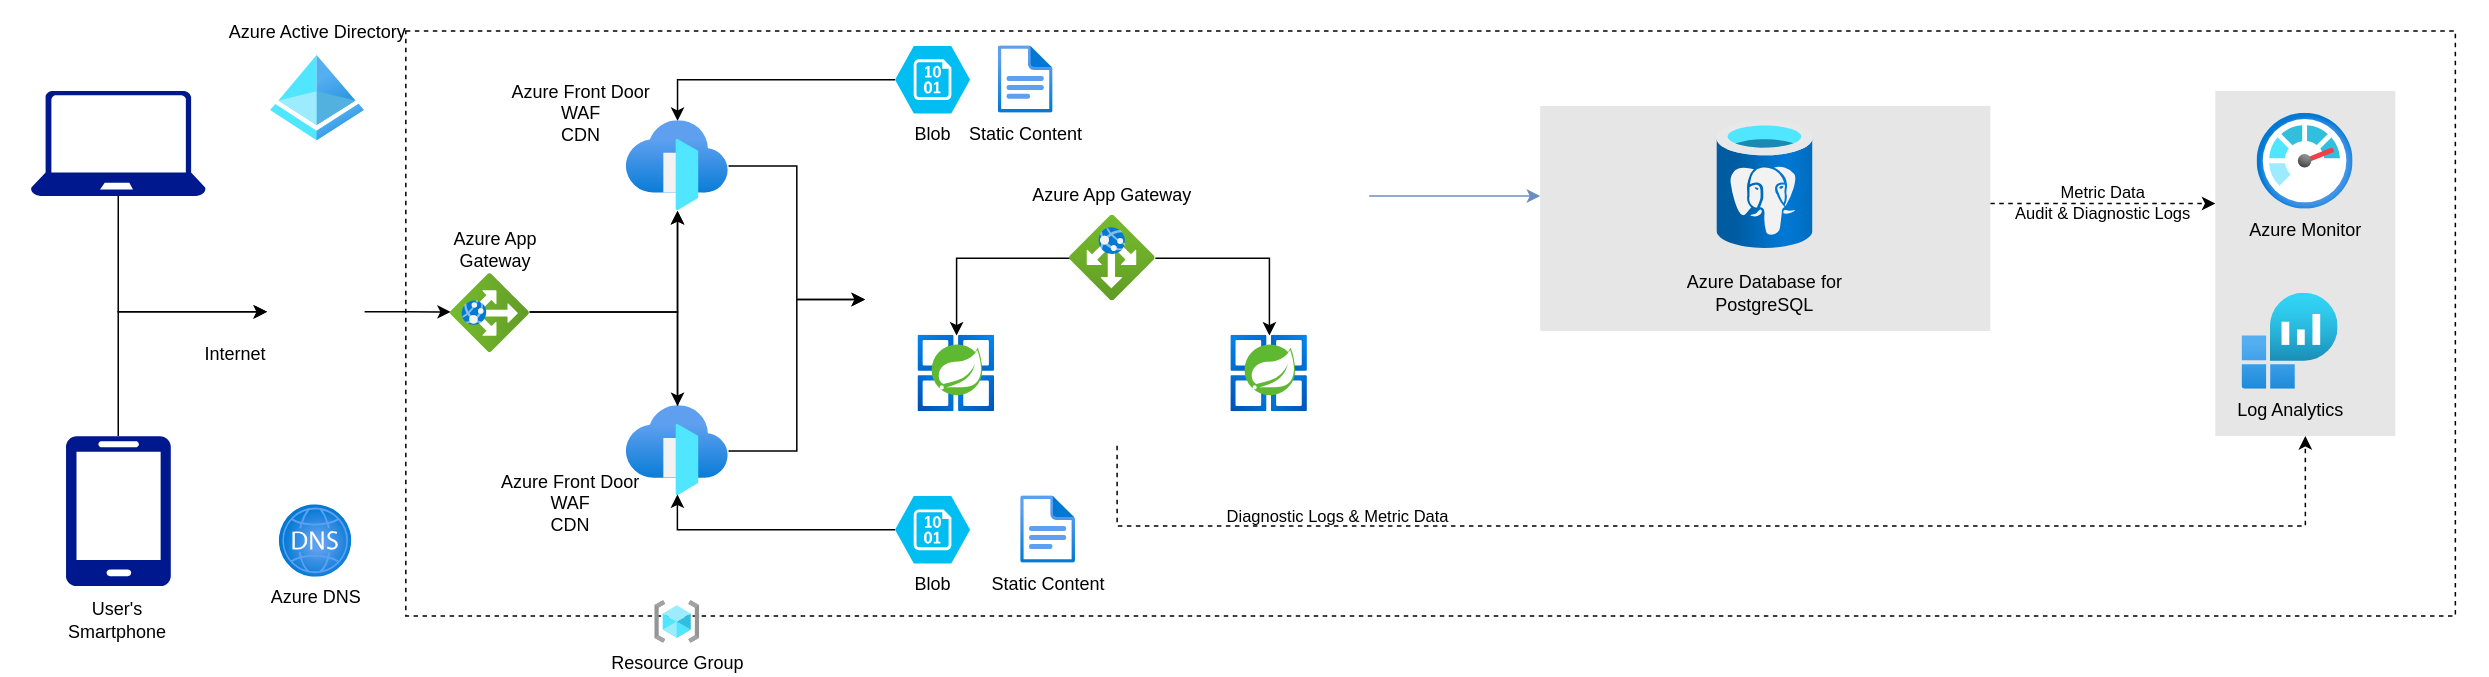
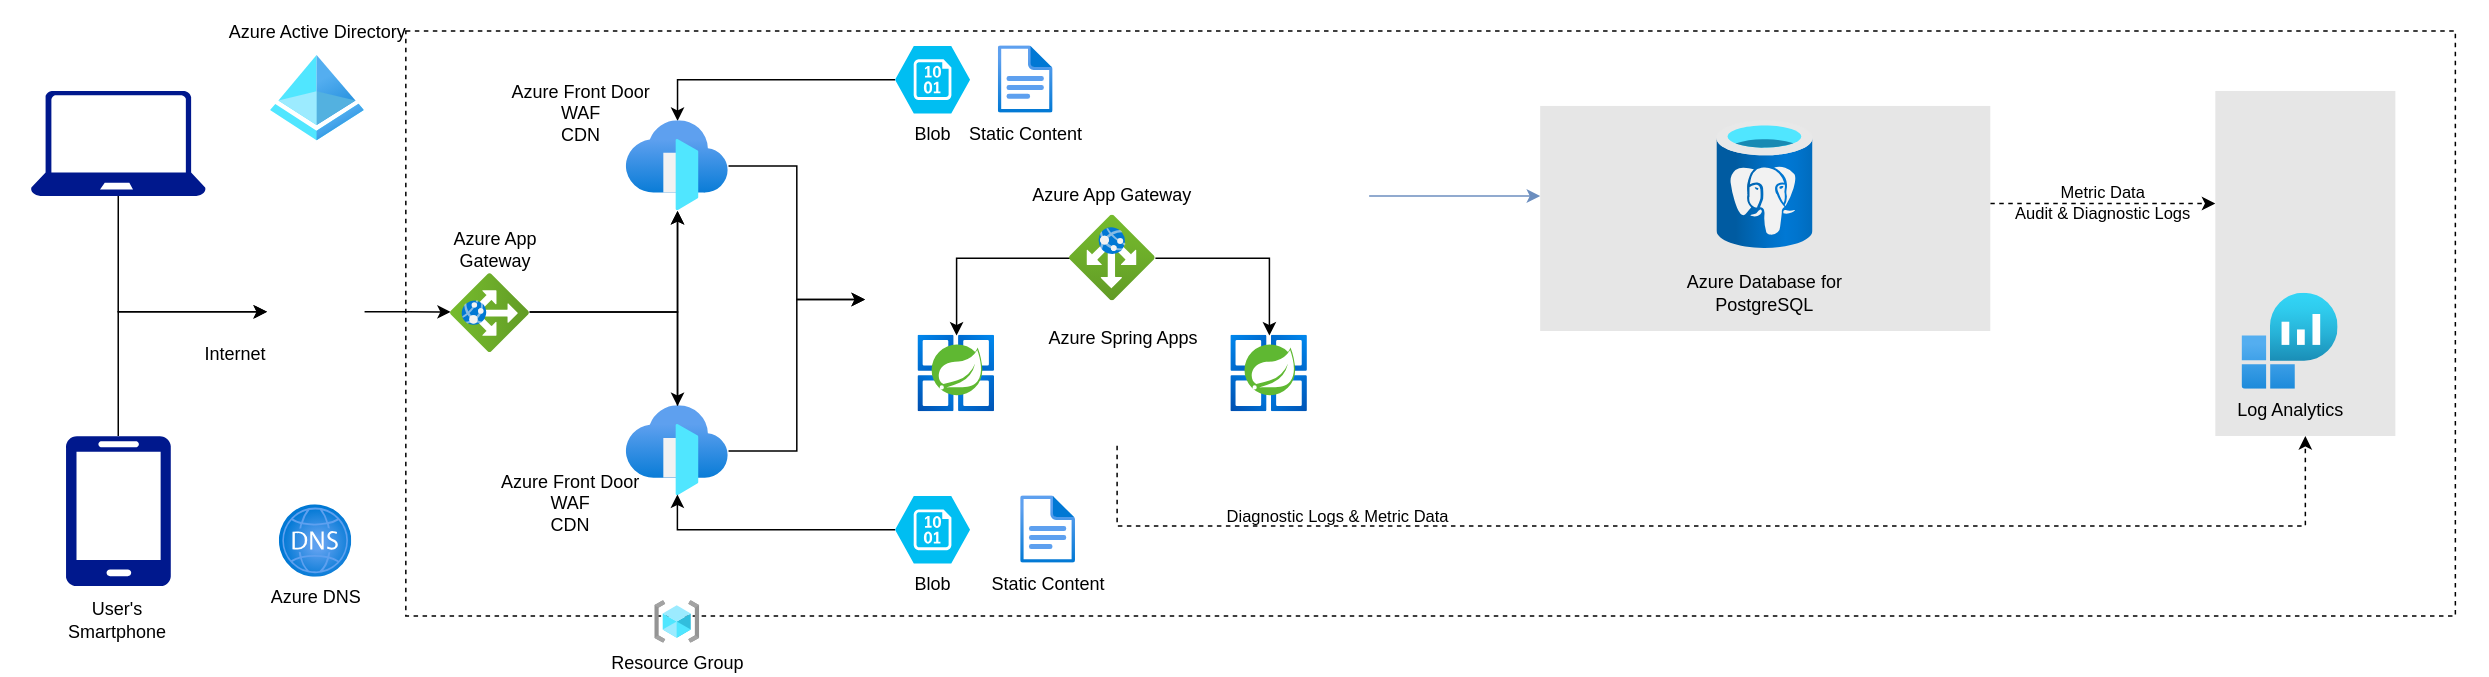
node "Azure Monitor": removed
node "Azure Spring Apps": added
